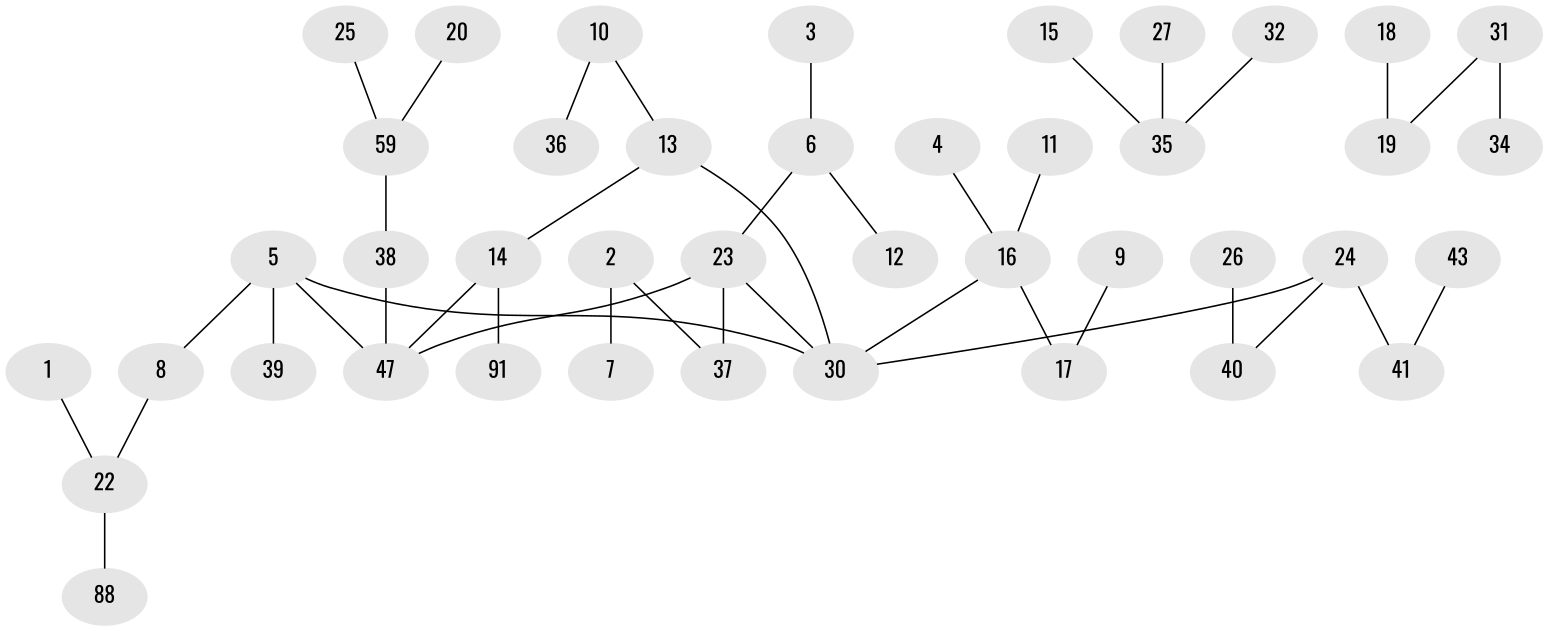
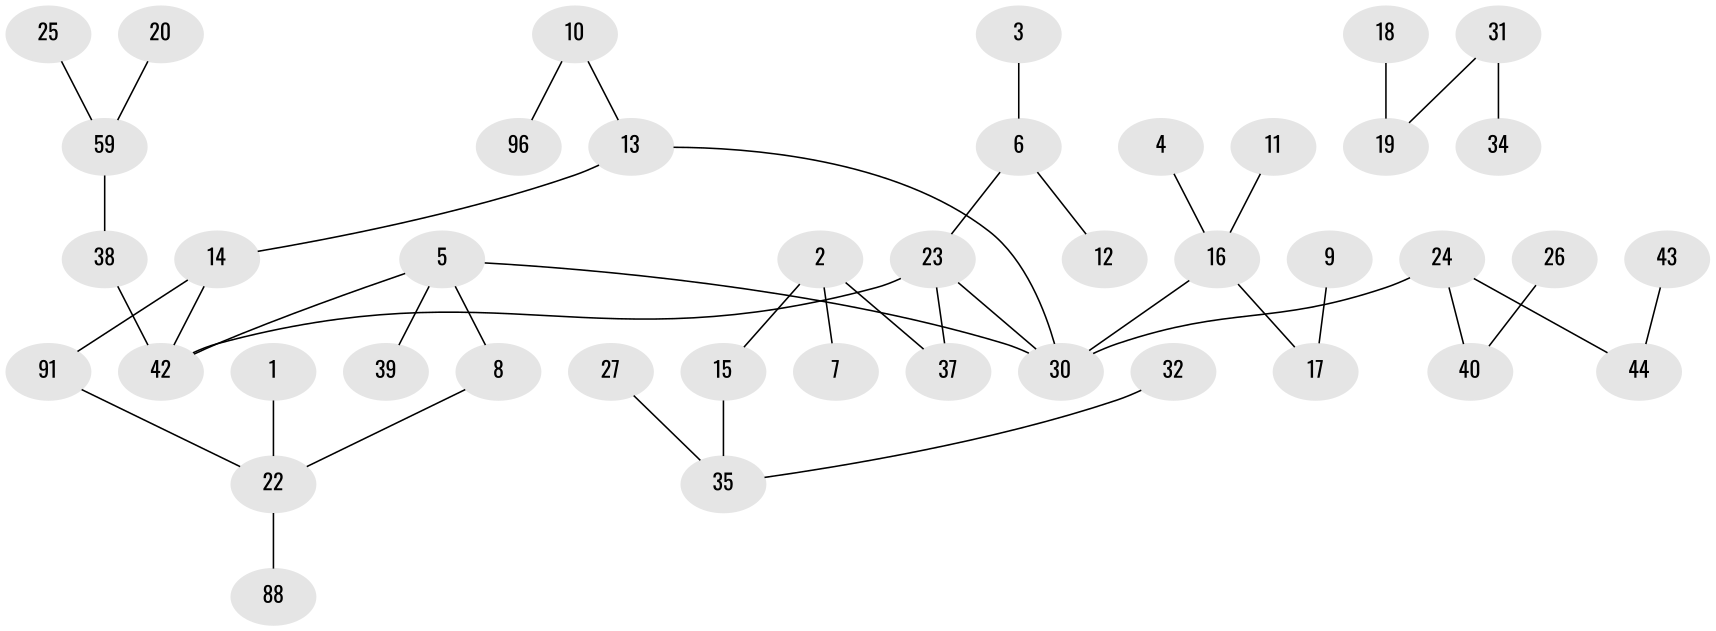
node "36": label "36" -> "96"
edge "2" -- "15": added
node "47": label "47" -> "42"
node "41": label "41" -> "44"
edge "91" -- "22": added
